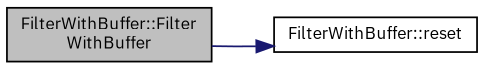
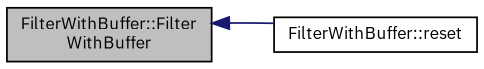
edge "FilterWithBuffer::Filter WithBuffer" -> "FilterWithBuffer::reset": reversed
